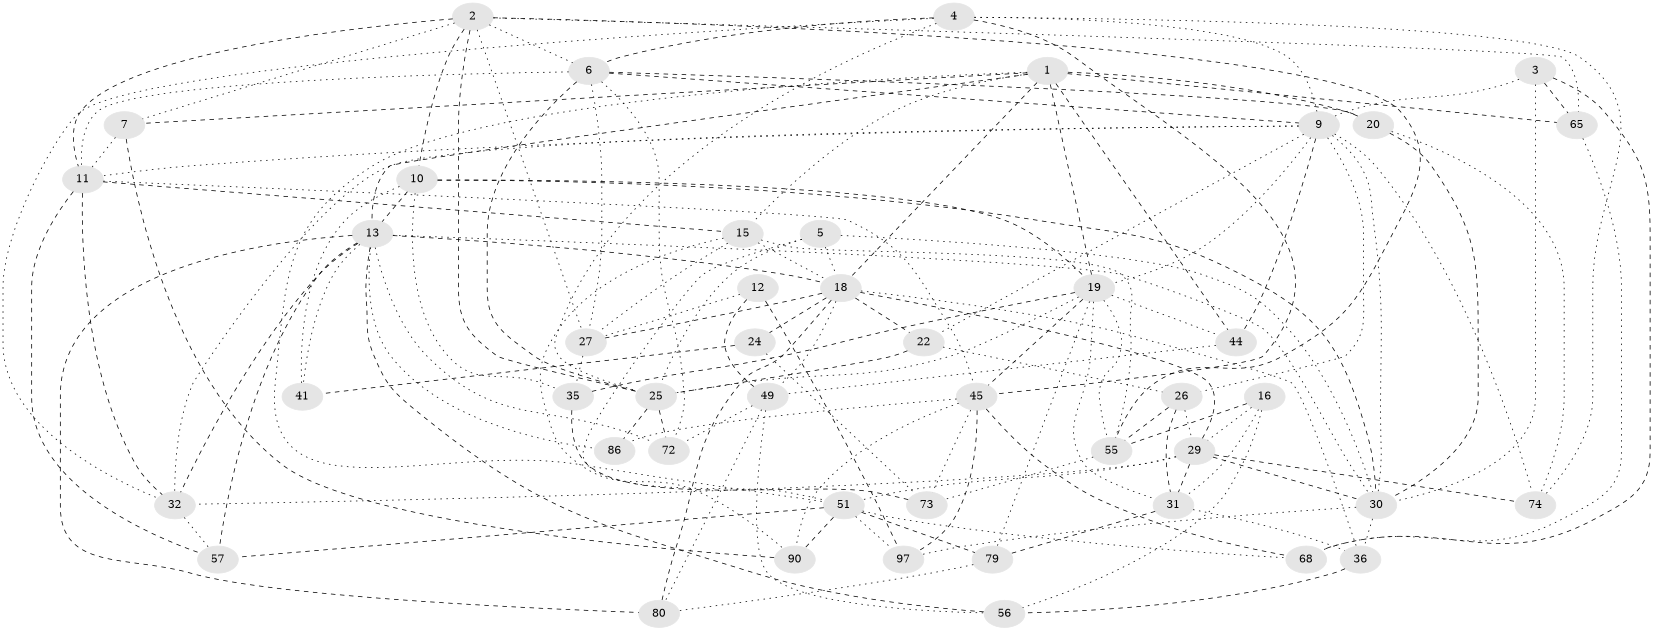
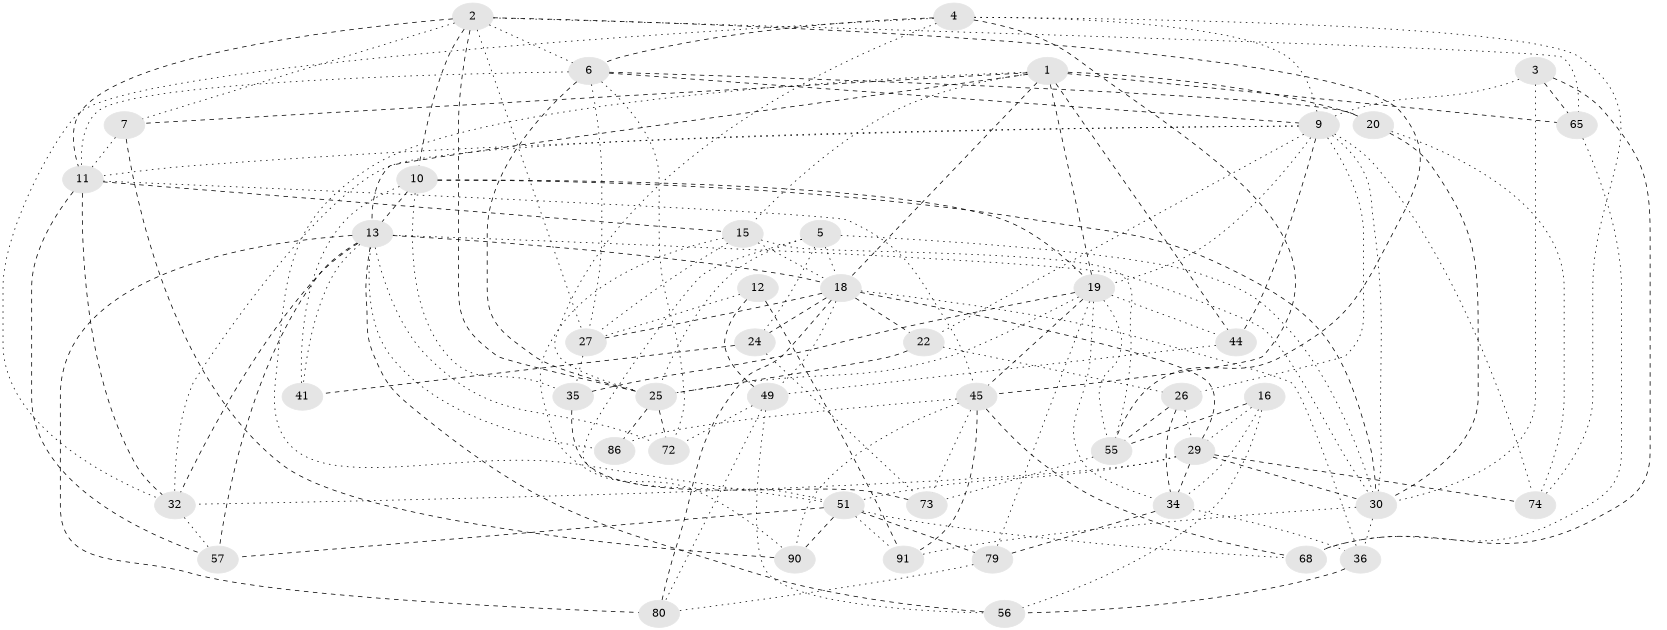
edge "5" -- "24": added
node "31": label "31" -> "34"
node "97": label "97" -> "91"
